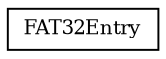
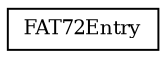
node "FAT32Entry": label "FAT32Entry" -> "FAT72Entry"
